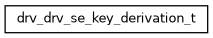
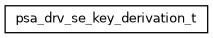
node "drv_drv_se_key_derivation_t": label "drv_drv_se_key_derivation_t" -> "psa_drv_se_key_derivation_t"
